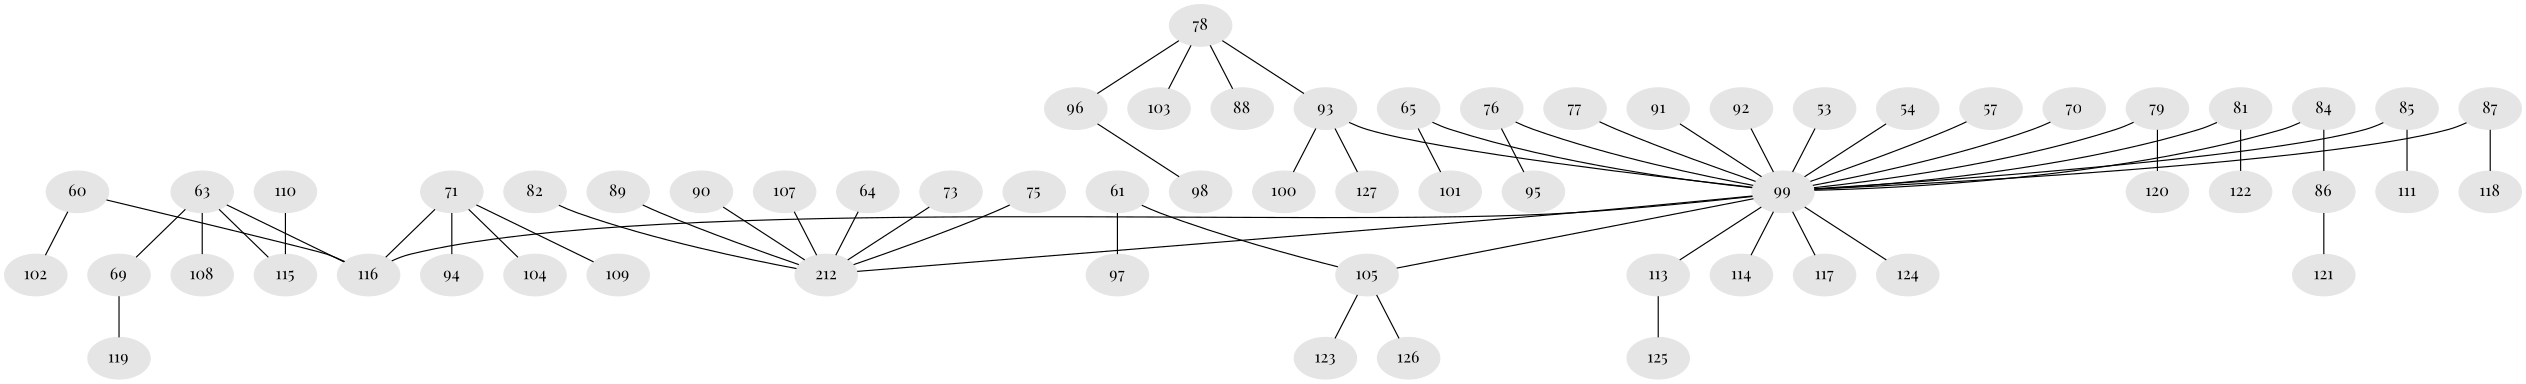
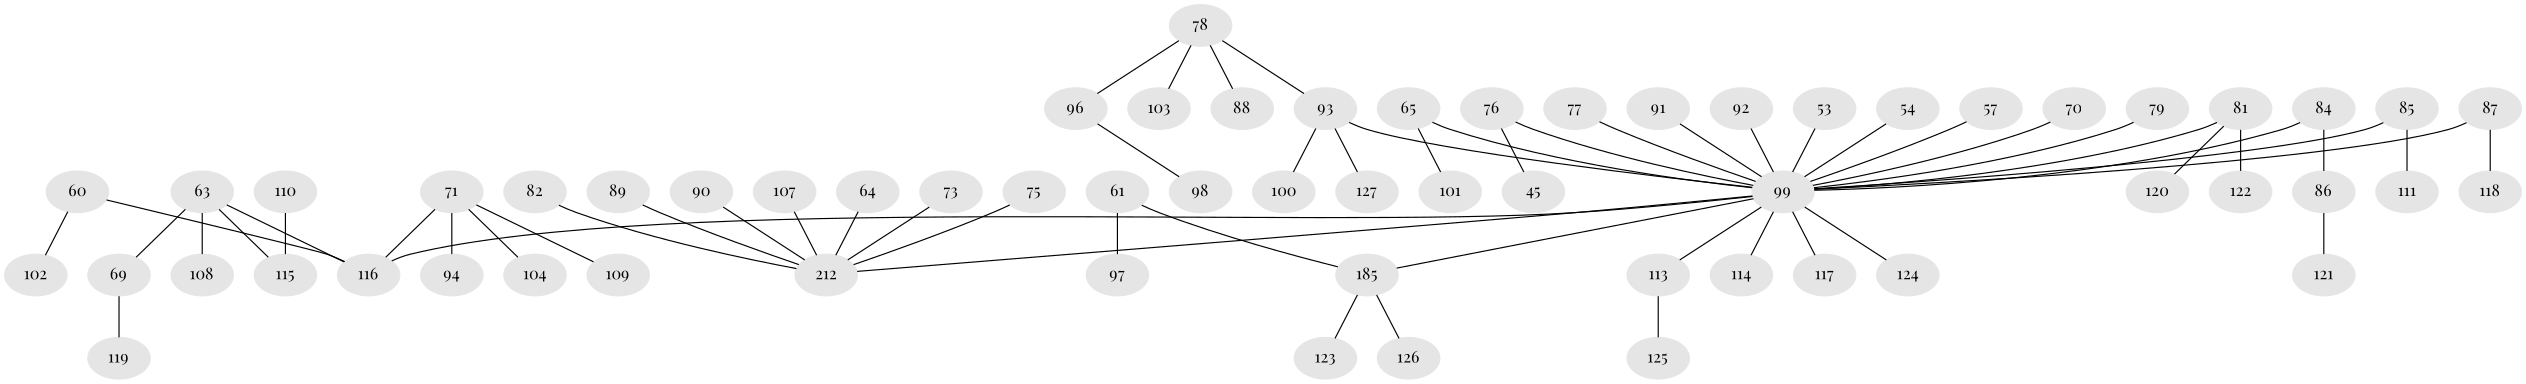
edge "79" -- "120": now "81" -- "120"
node "95": label "95" -> "45"
node "105": label "105" -> "185"
